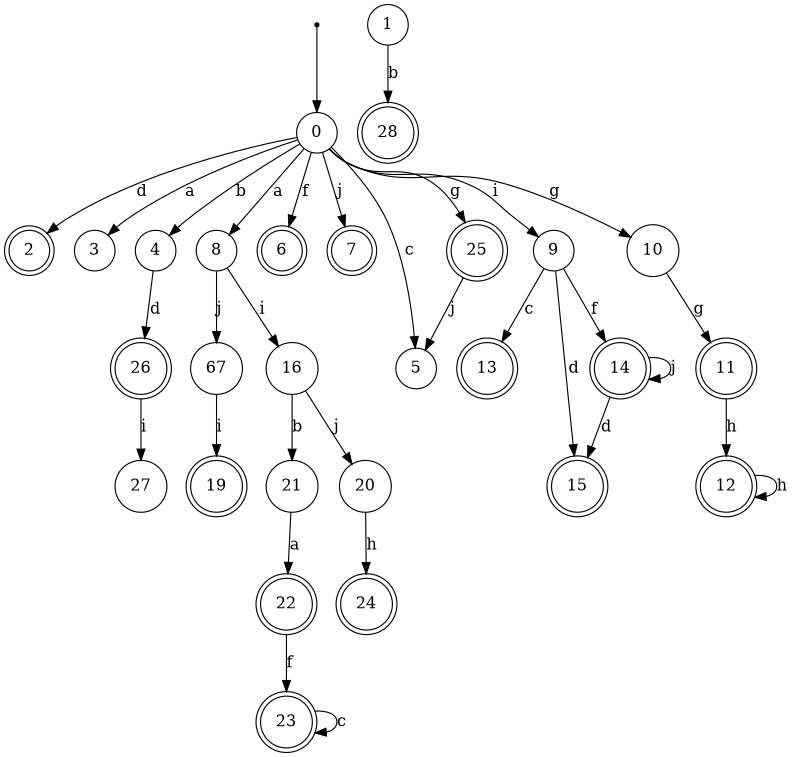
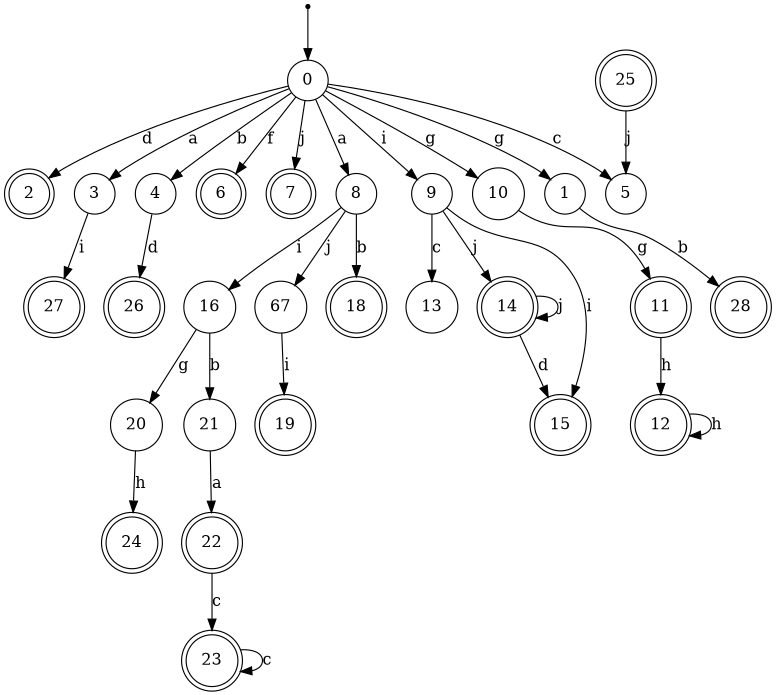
edge "0" -> "25": now "0" -> "1"
node "18": added
edge "9" -> "14": label "f" -> "j"
node "13": shape doublecircle -> circle
edge "9" -> "15": label "d" -> "i"
edge "26" -> "27": now "3" -> "27"
edge "16" -> "20": label "j" -> "g"
node "27": shape circle -> doublecircle
edge "22" -> "23": label "f" -> "c"
